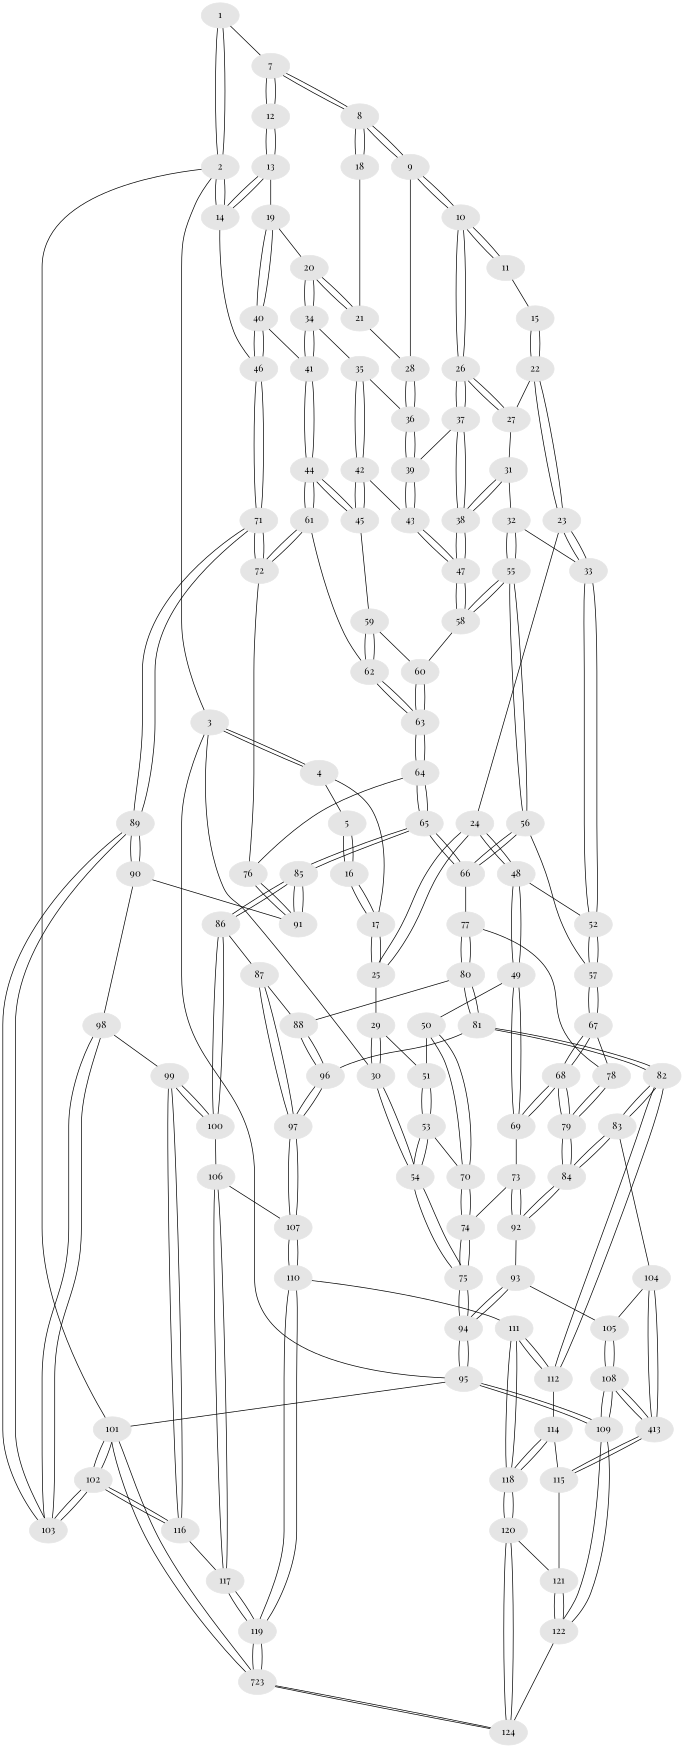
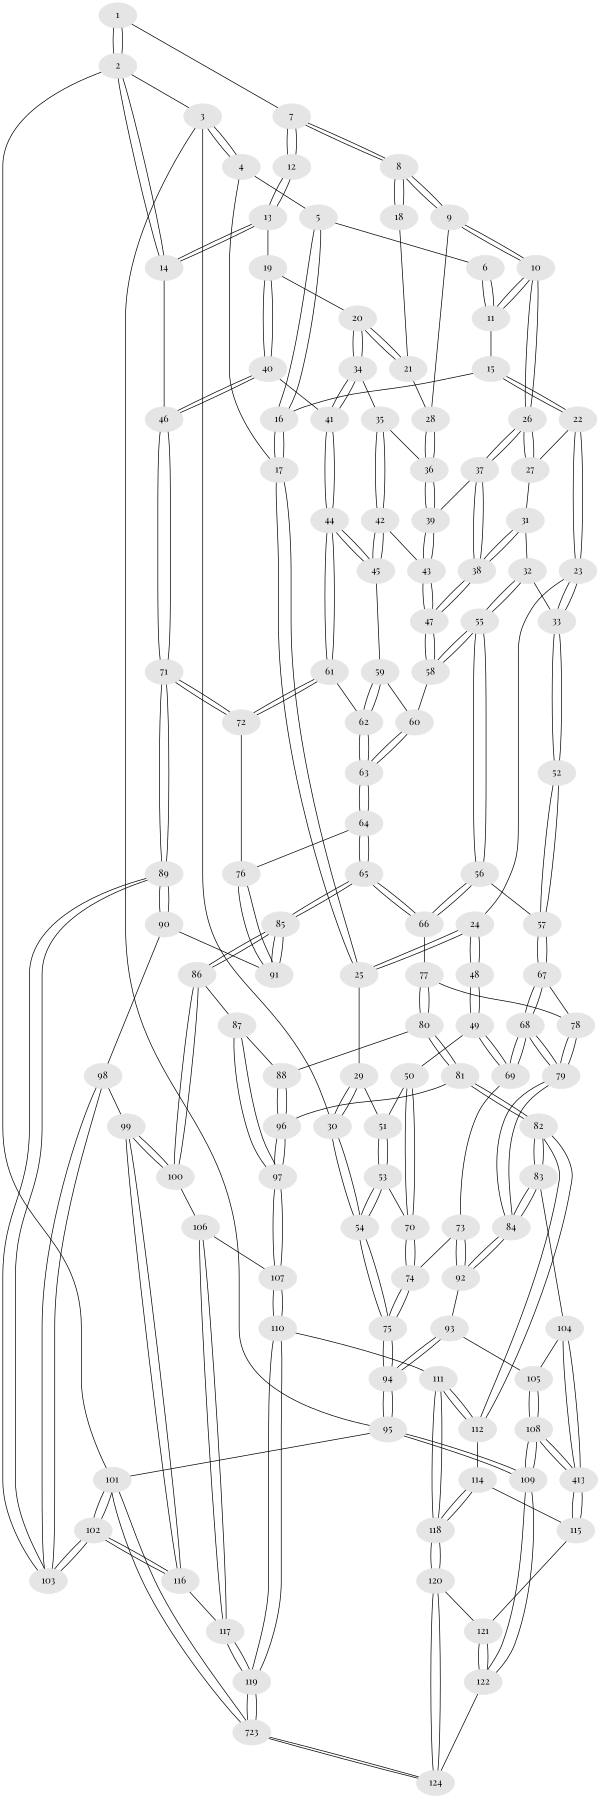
node "6": added
edge "15" -- "16": added
edge "48" -- "52": removed
